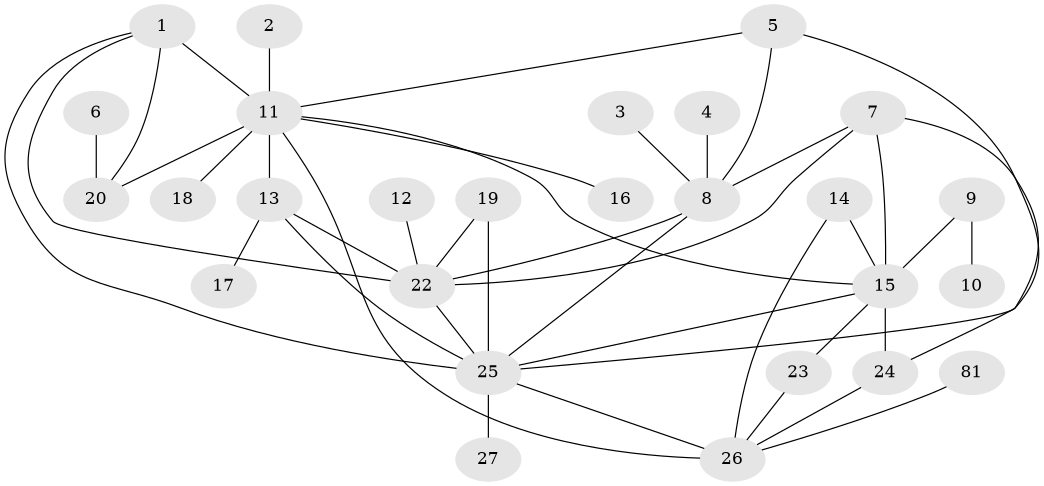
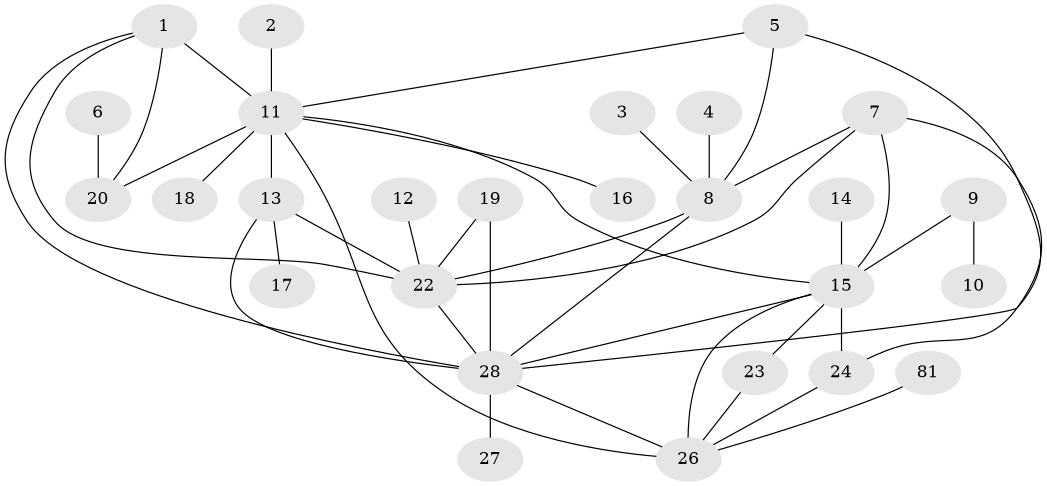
edge "14" -- "26": now "15" -- "26"
node "25": label "25" -> "28"
